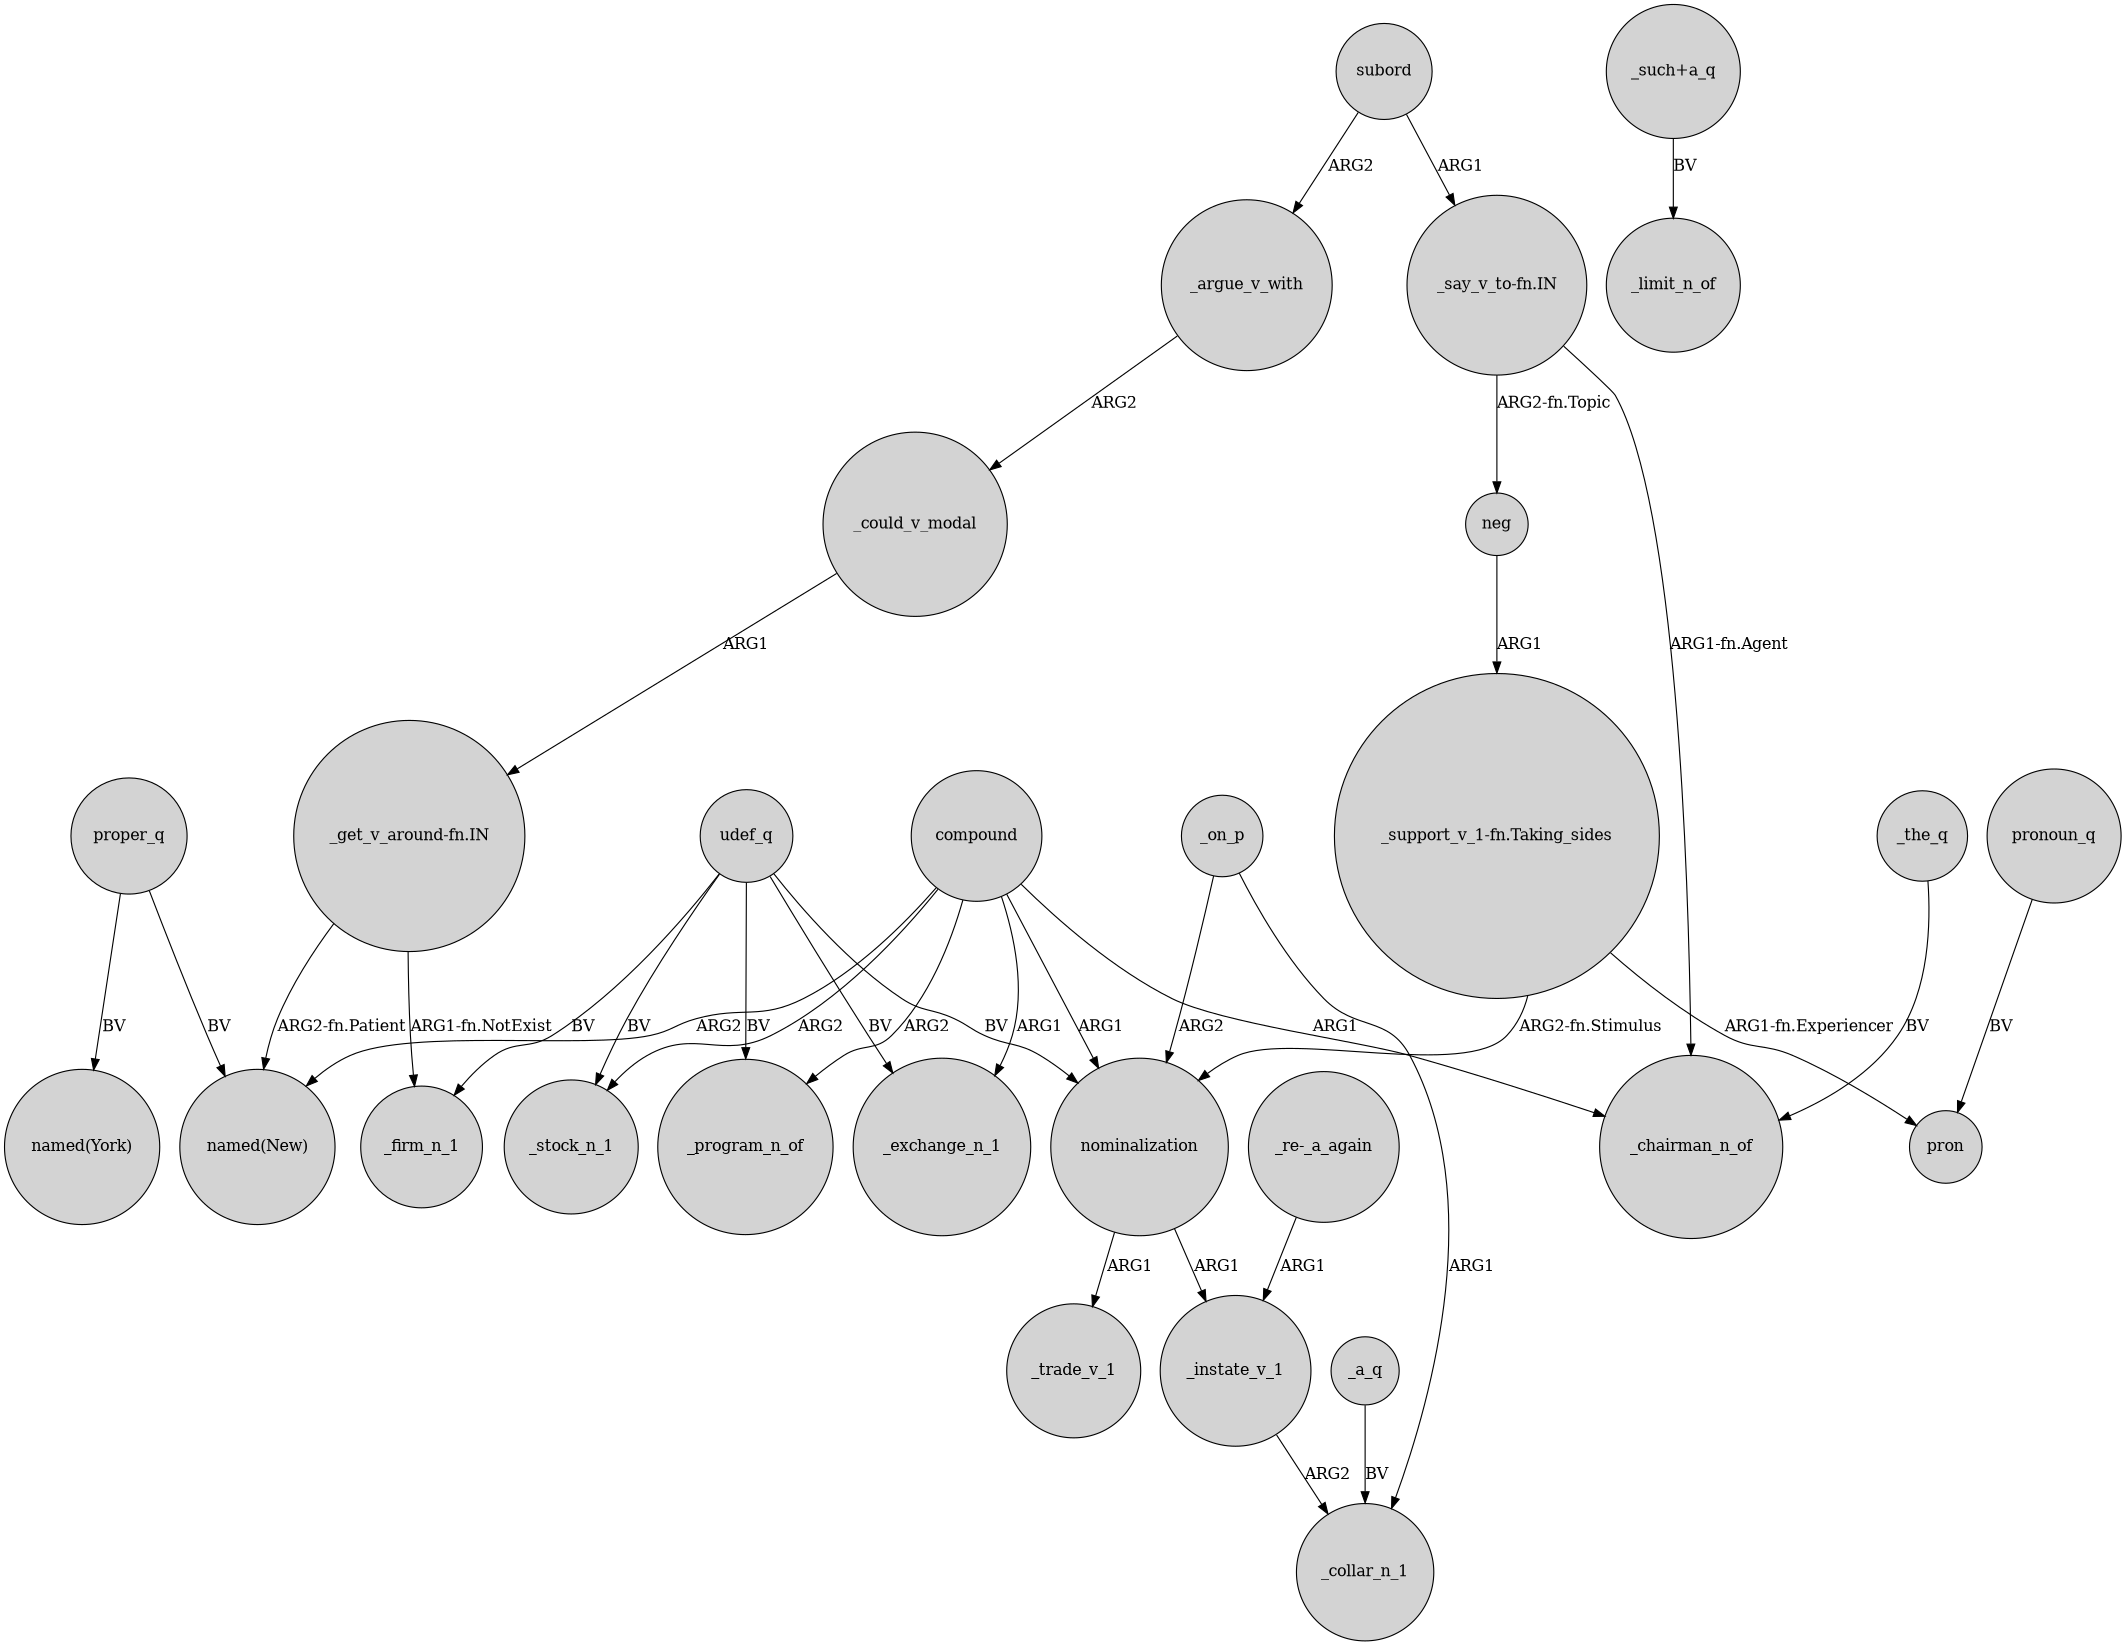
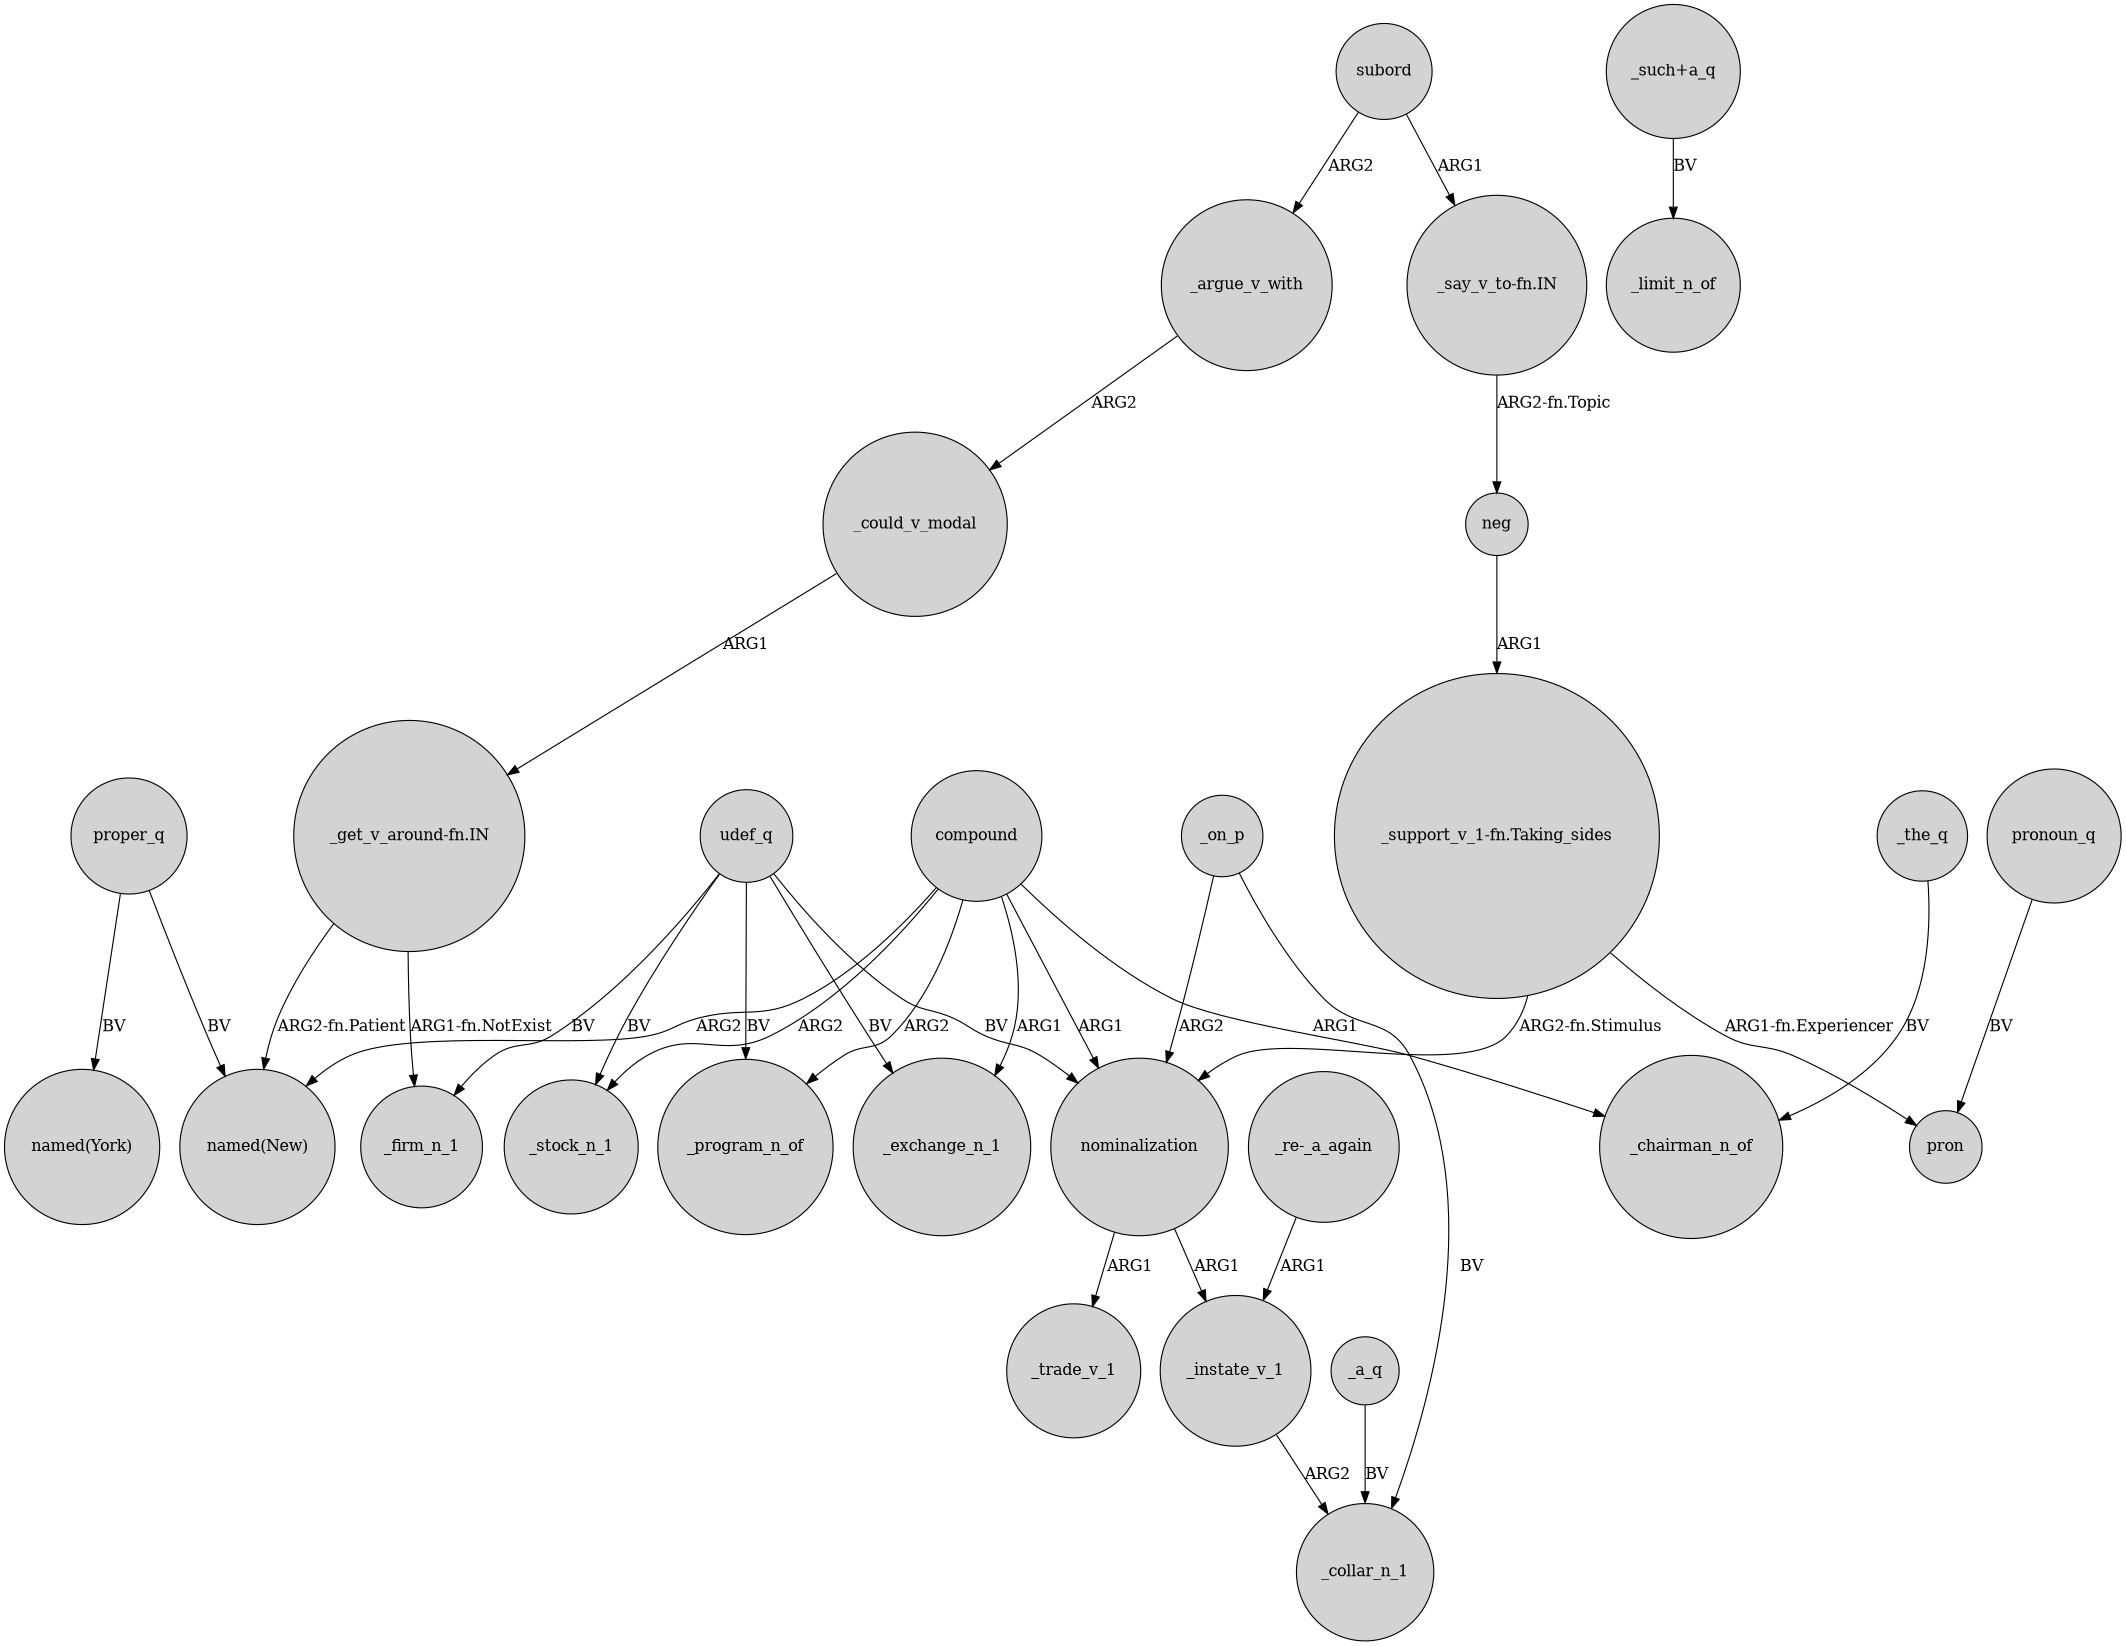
edge "_say_v_to-fn.IN" -> "_chairman_n_of": removed, label "ARG1-fn.Agent"
edge "_on_p" -> "_collar_n_1": label "ARG1" -> "BV"
